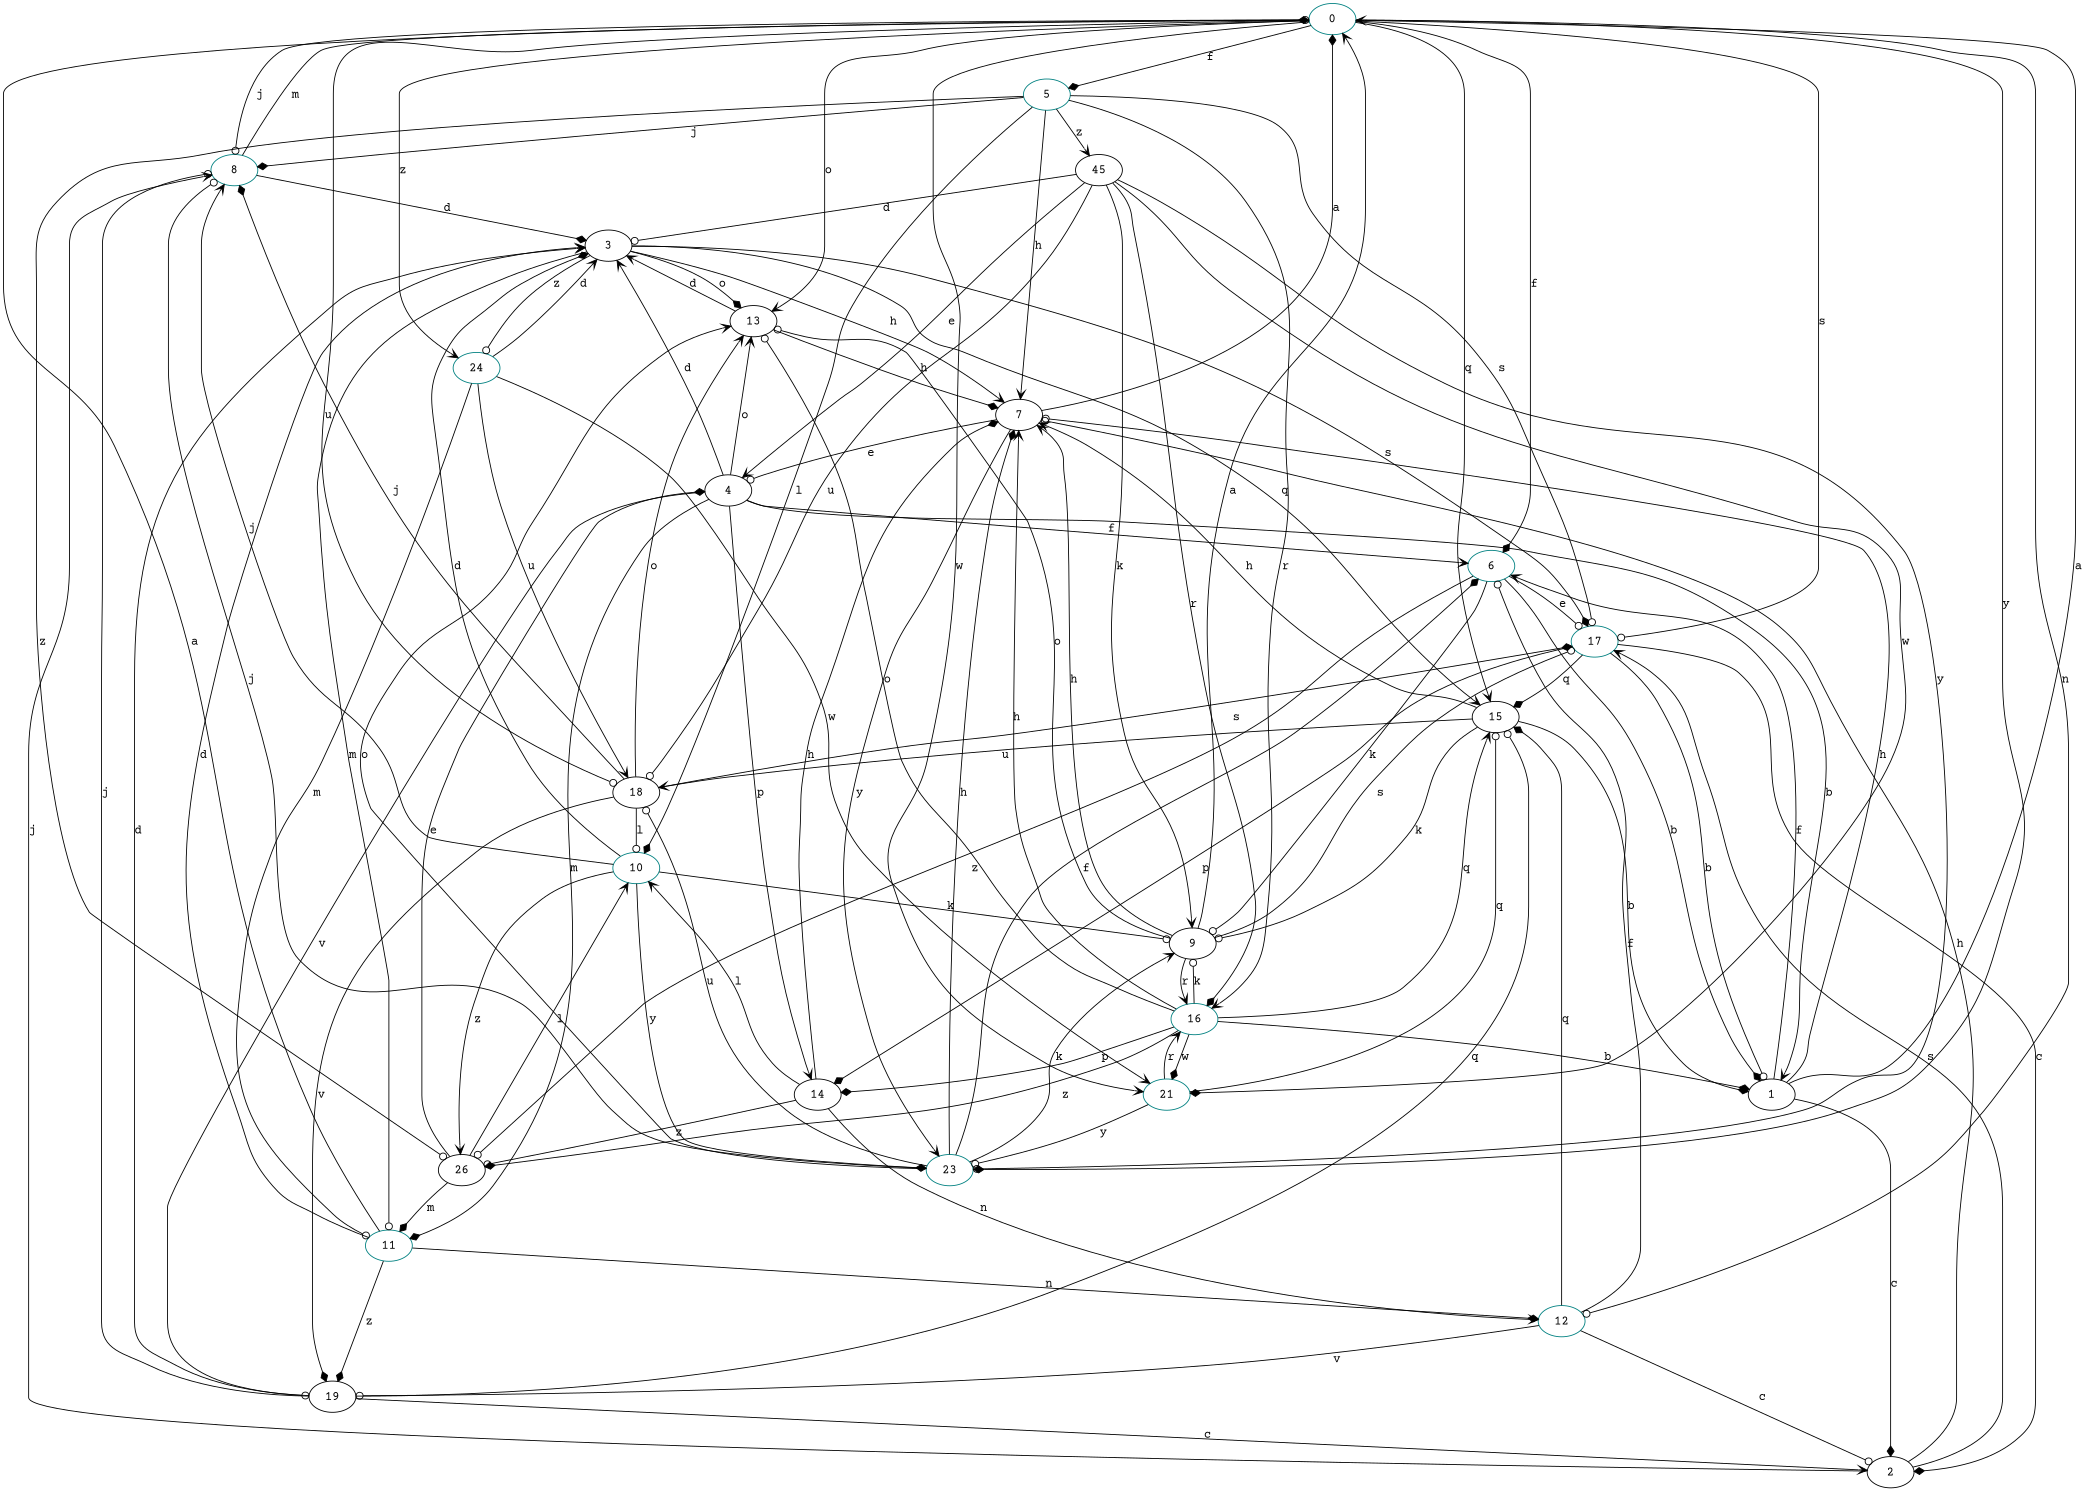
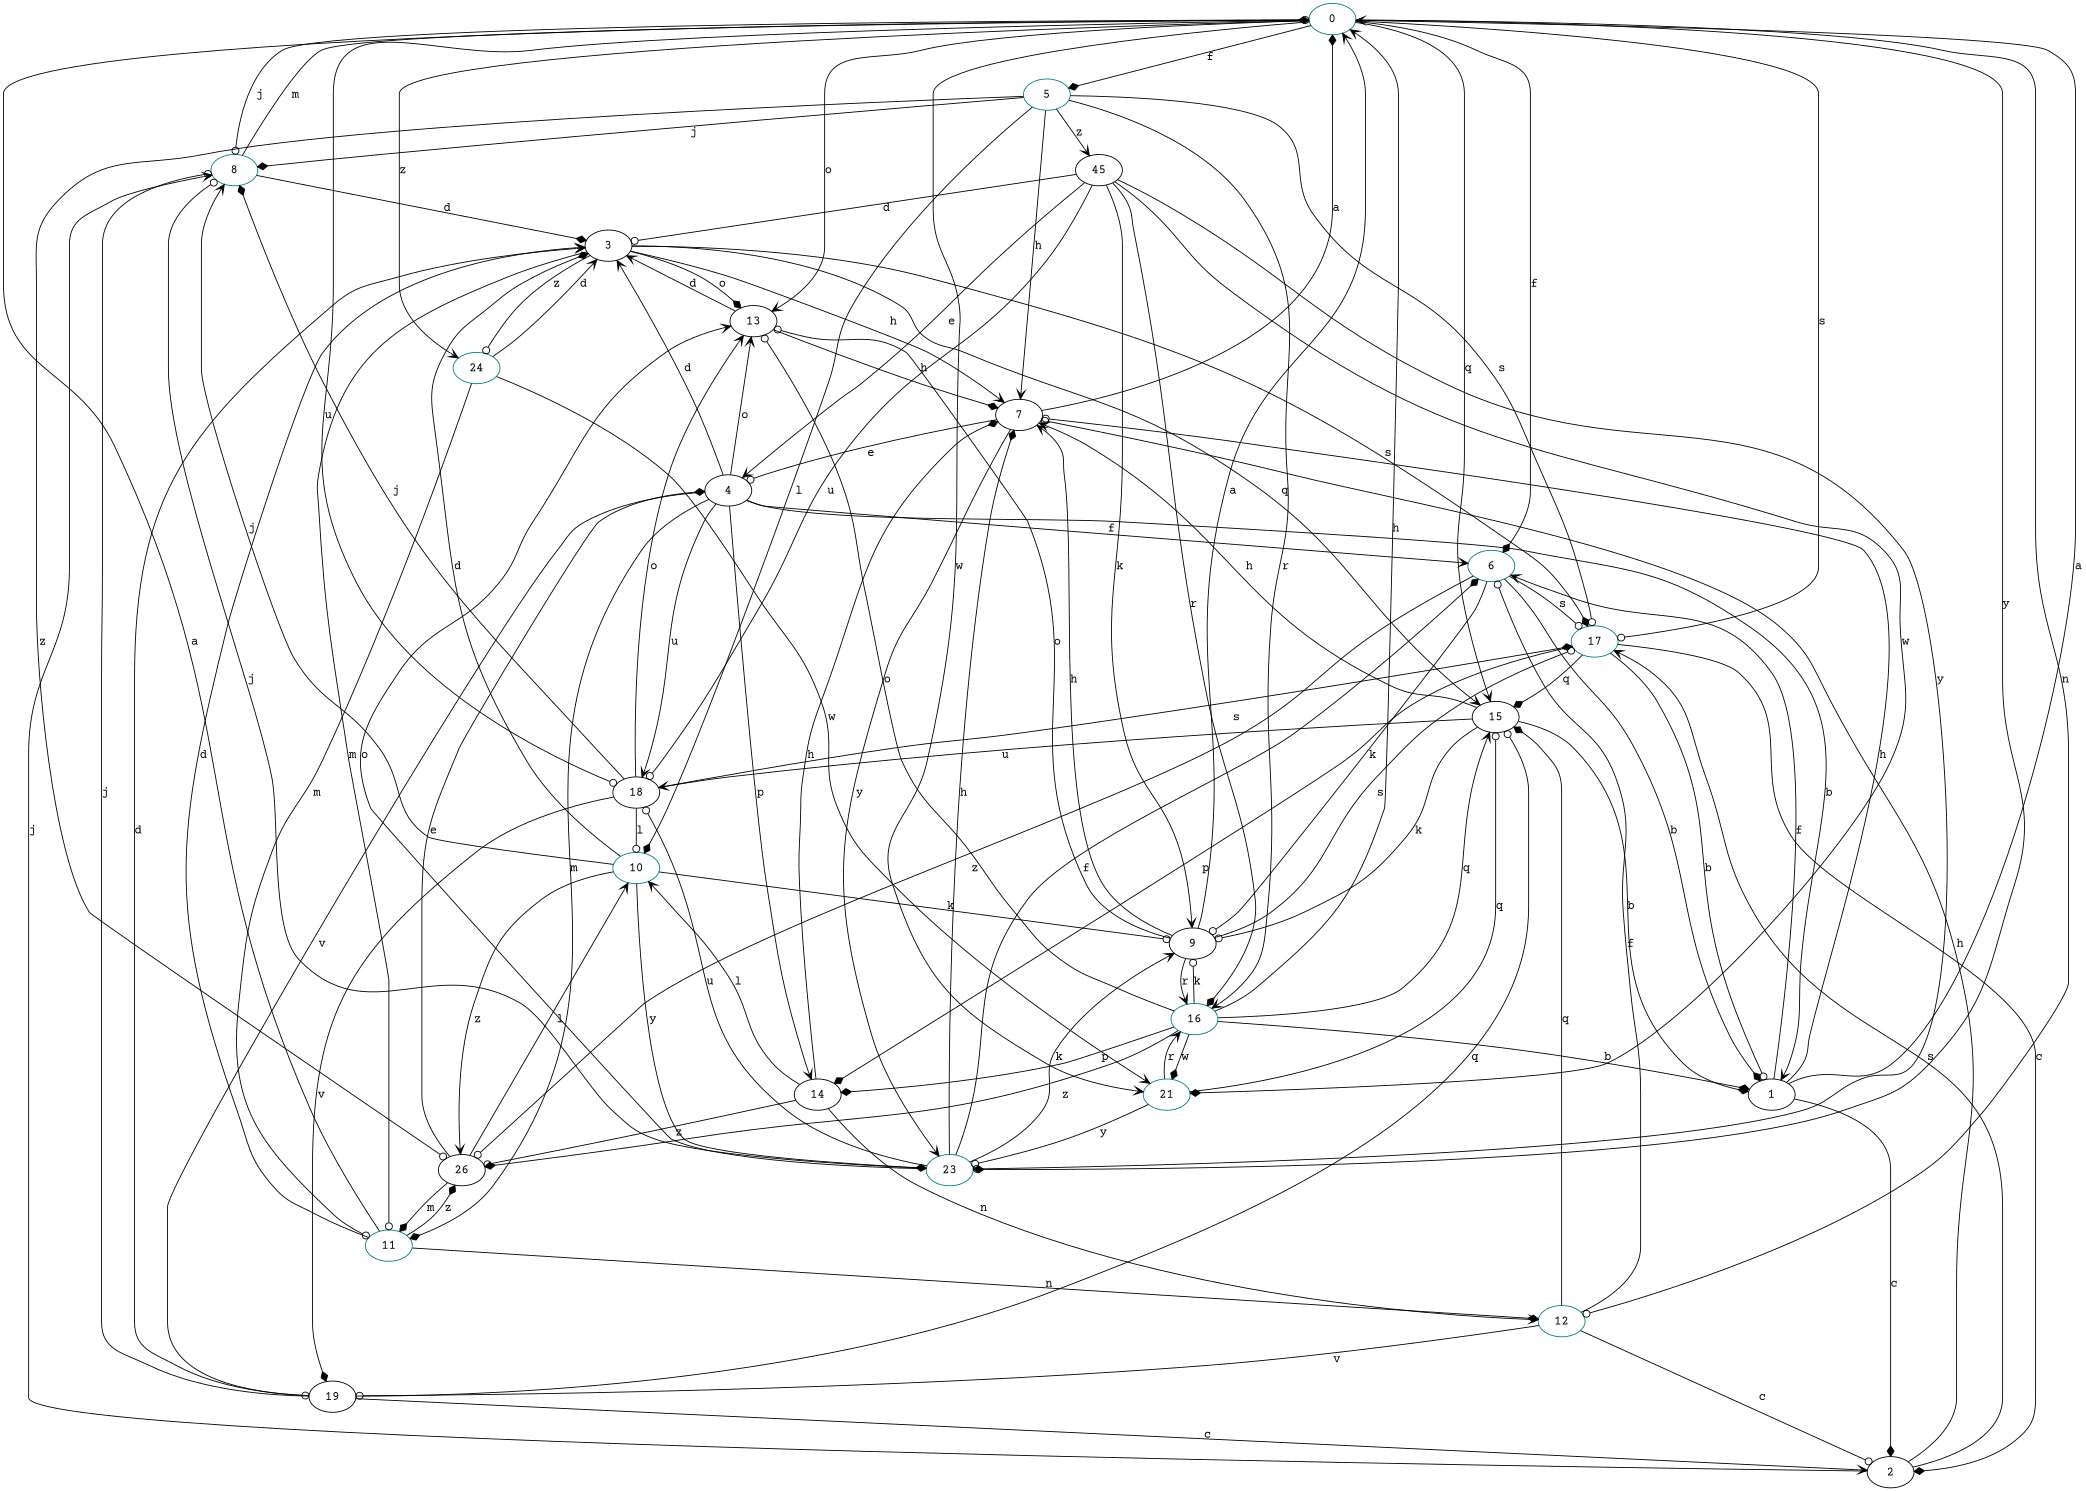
edge "24" -> "18": now "4" -> "18"
edge "6" -> "17": label "e" -> "s"
edge "16" -> "7": now "16" -> "0"
edge "11" -> "19": now "11" -> "26"
